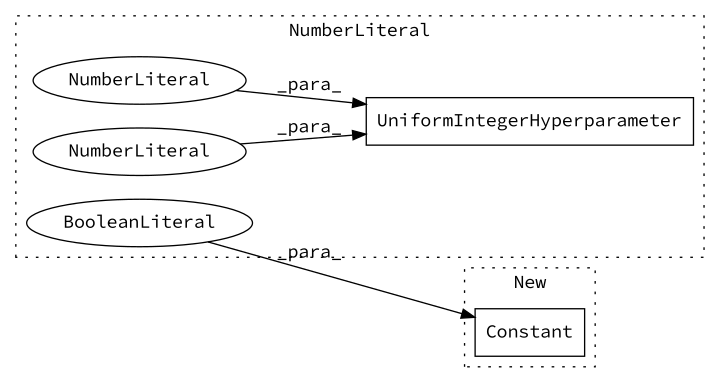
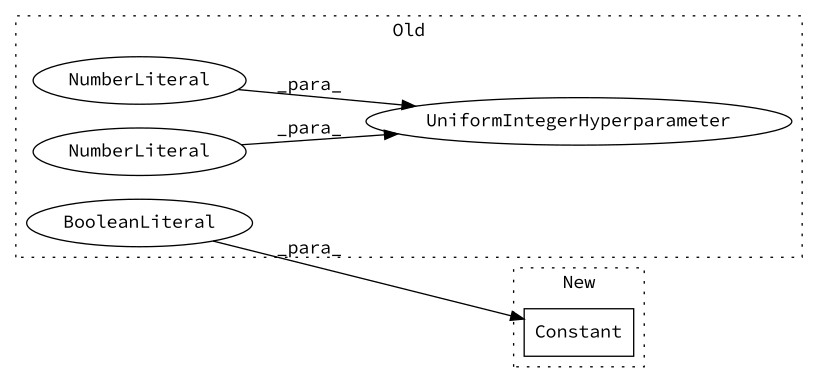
cluster "NumberLiteral": label "NumberLiteral" -> "Old"
node "UniformIntegerHyperparameter": shape box -> ellipse
